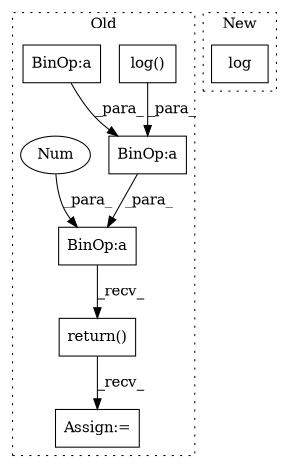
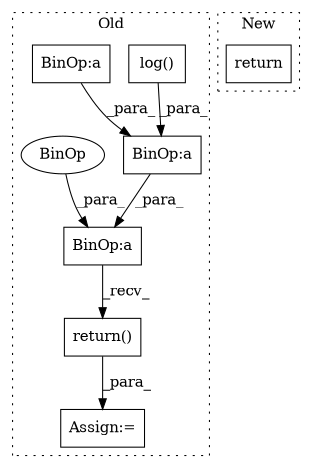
node "log": label "log" -> "return"
node "Num": label "Num" -> "BinOp"
edge "return()" -> "Assign:=": label "_recv_" -> "_para_"
